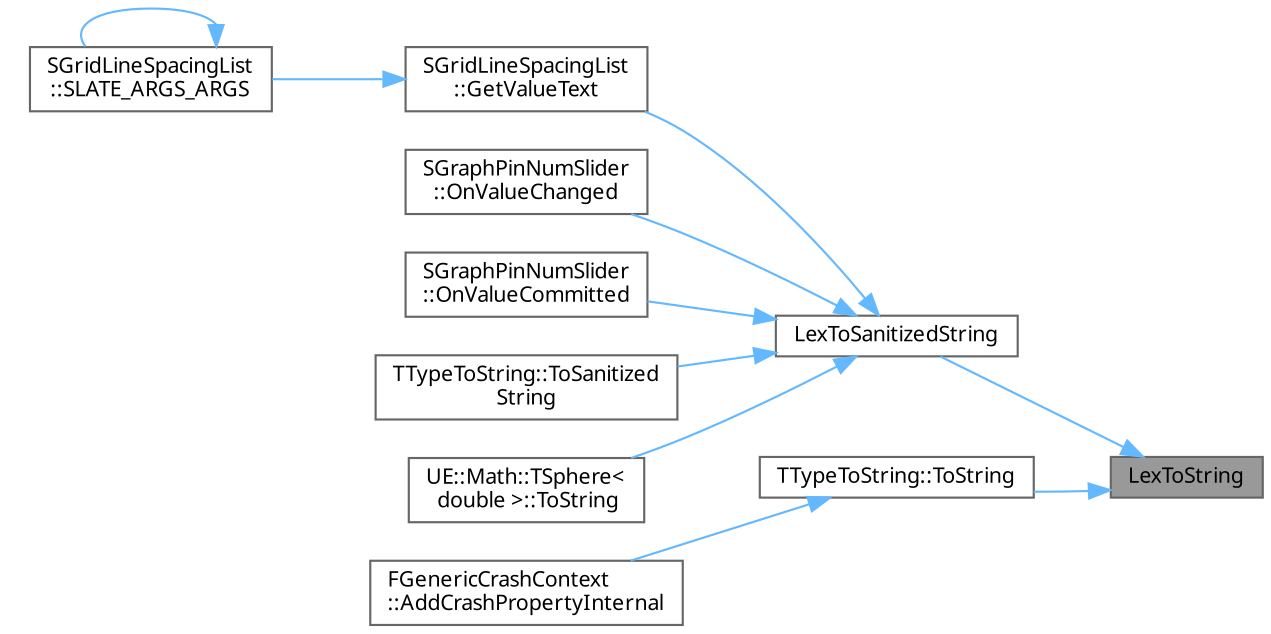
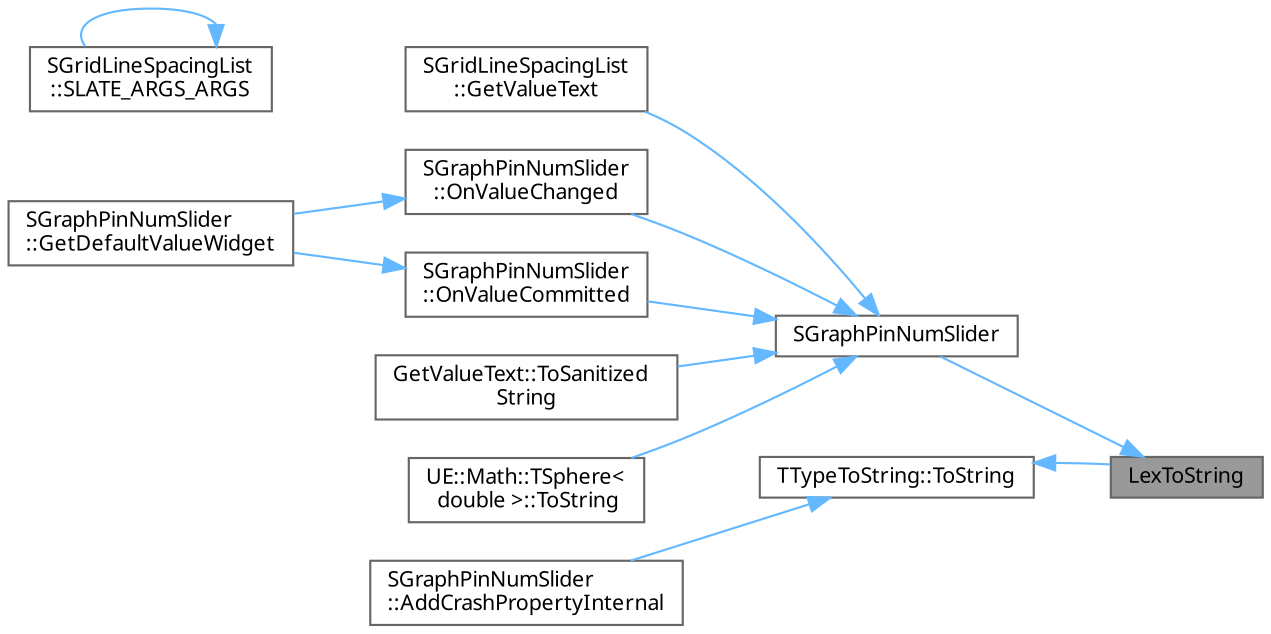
edge "SGridLineSpacingList ::SLATE_ARGS_ARGS" -> "SGridLineSpacingList ::GetValueText": removed
node "SGraphPinNumSlider ::GetDefaultValueWidget": added
node "LexToSanitizedString": label "LexToSanitizedString" -> "SGraphPinNumSlider"
node "TTypeToString::ToSanitized String": label "TTypeToString::ToSanitized String" -> "GetValueText::ToSanitized String"
edge "TTypeToString::ToString" -> "LexToString": reversed
node "FGenericCrashContext ::AddCrashPropertyInternal": label "FGenericCrashContext ::AddCrashPropertyInternal" -> "SGraphPinNumSlider ::AddCrashPropertyInternal"
